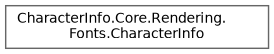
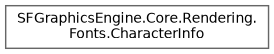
node "CharacterInfo.Core.Rendering. Fonts.CharacterInfo": label "CharacterInfo.Core.Rendering. Fonts.CharacterInfo" -> "SFGraphicsEngine.Core.Rendering. Fonts.CharacterInfo"
